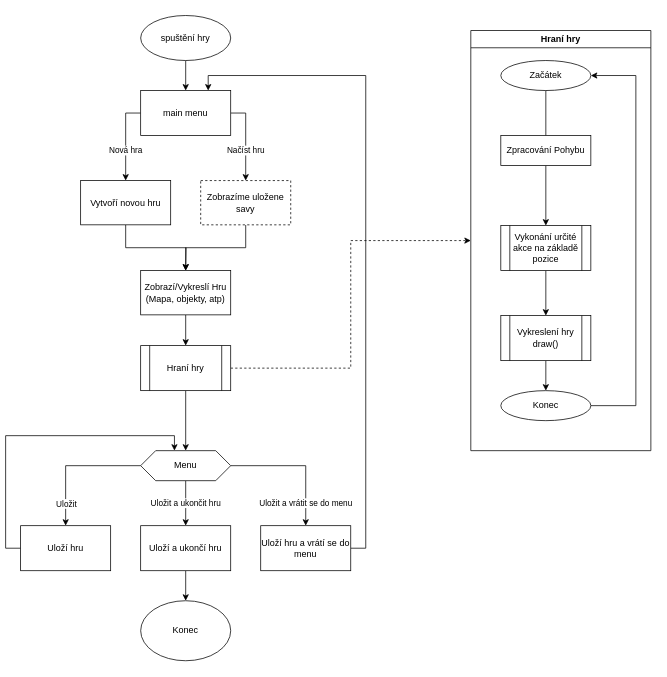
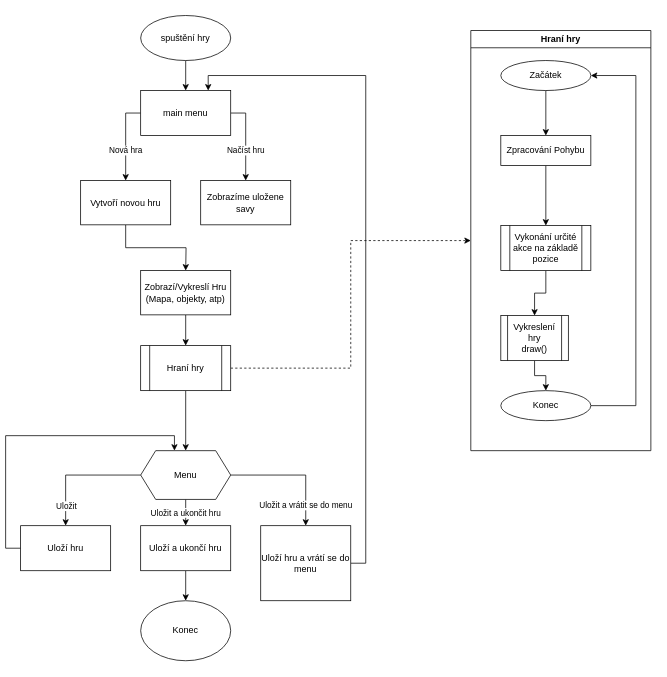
edge "Začátek" -- "Zpracování Pohybu": arrowhead none -> classic
node "Zobrazíme uložene savy": style dashed -> solid
edge "Zobrazíme uložene savy" -> "Zobrazí/Vykreslí Hru (Mapa, objekty, atp)": removed
node "Vykreslení hry draw()": size 90x45 -> 68x45
node "Menu": size 90x30 -> 90x49
node "Uloží hru a vrátí se do menu": size 90x45 -> 90x75
